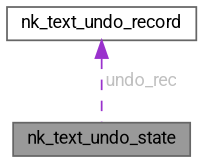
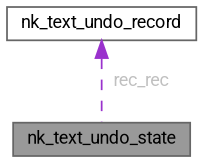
edge "nk_text_undo_state" -> "nk_text_undo_record": label " undo_rec" -> " rec_rec"
